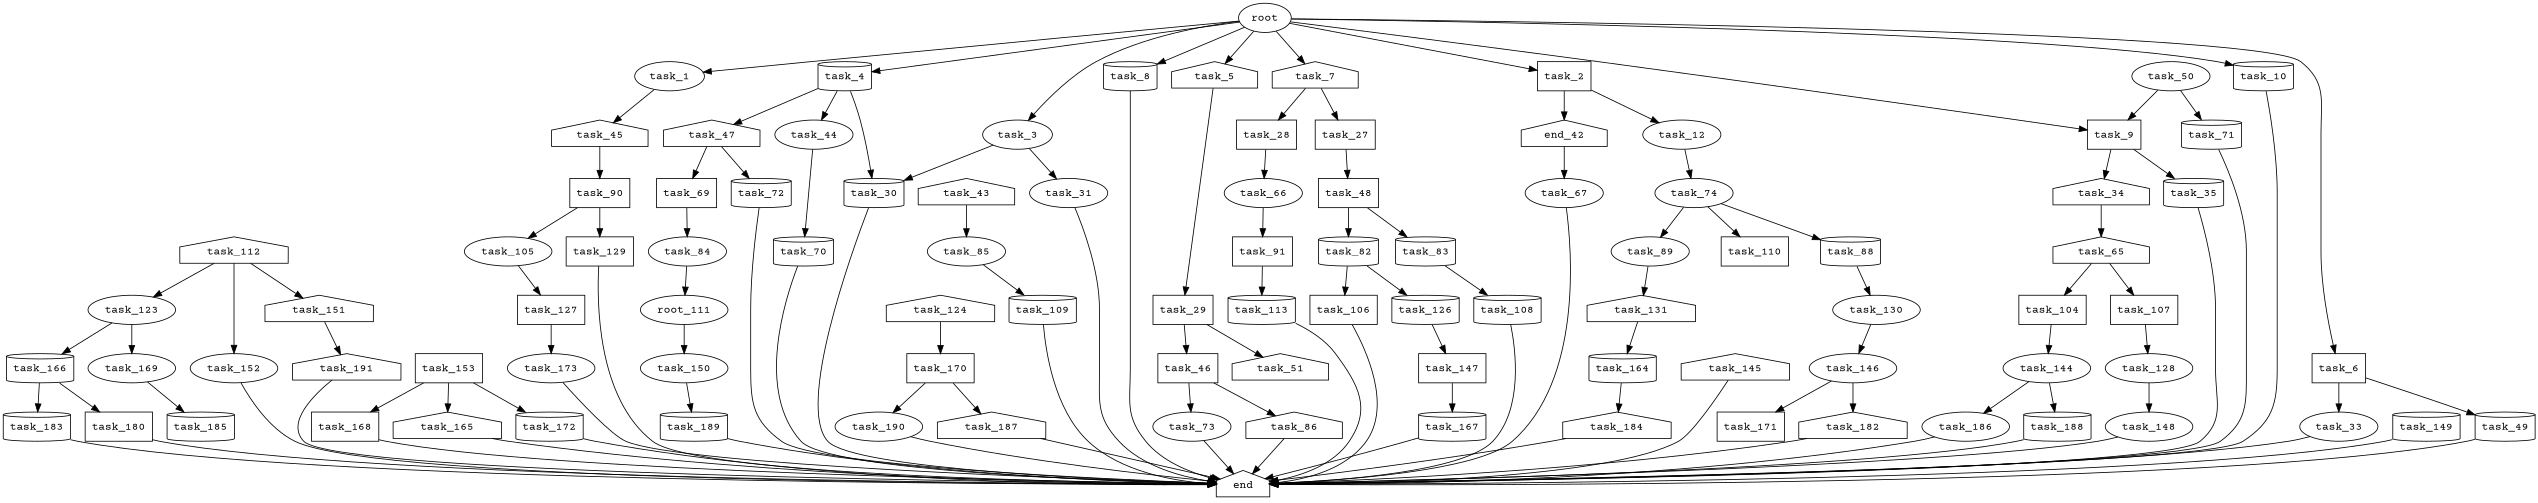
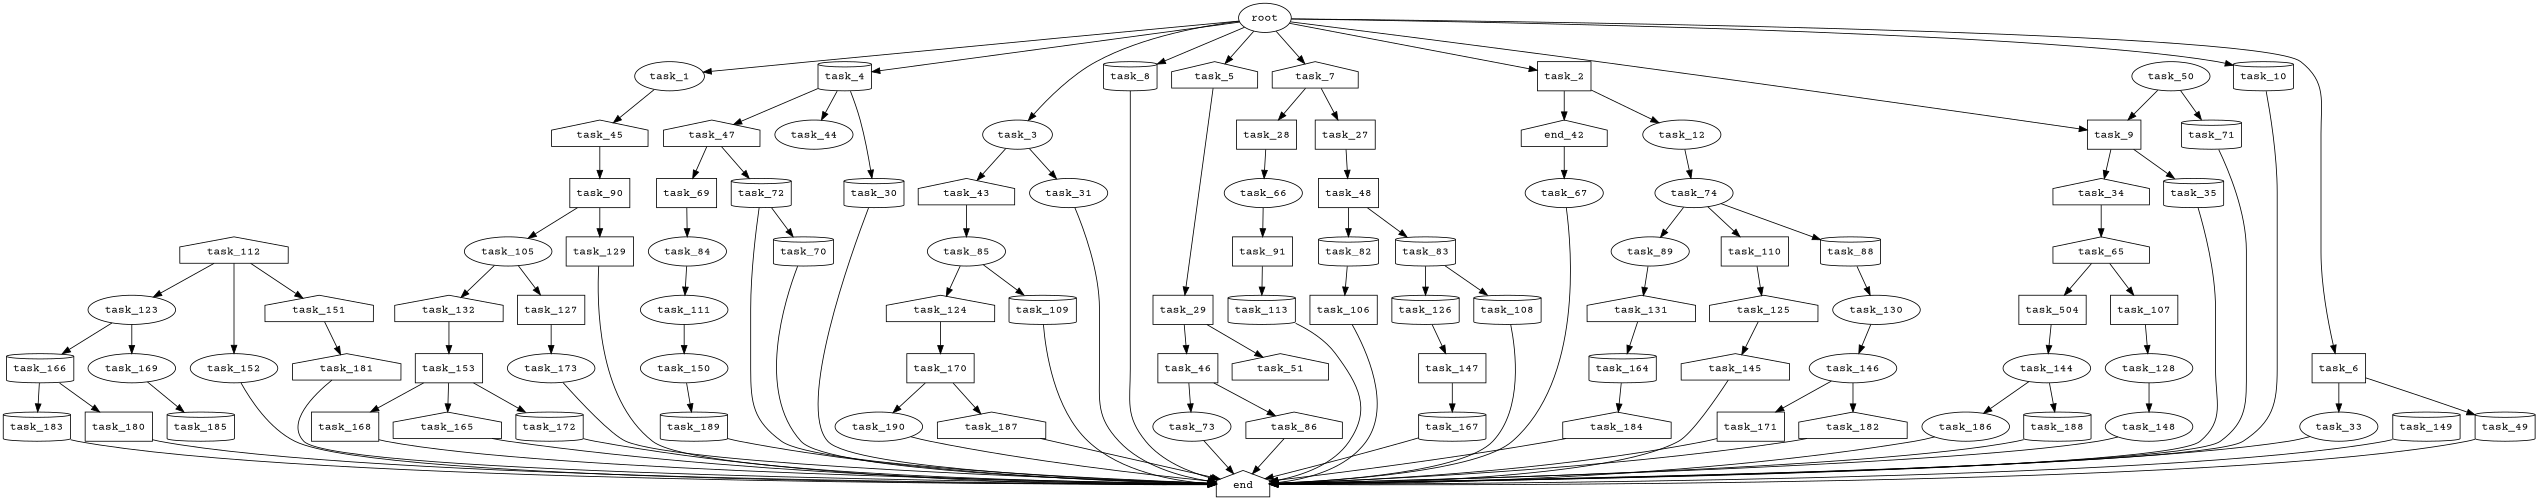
edge "task_3" -> "task_30": now "task_3" -> "task_43"
edge "task_44" -> "task_70": now "task_72" -> "task_70"
edge "task_85" -> "task_124": added
edge "task_82" -> "task_126": now "task_83" -> "task_126"
node "task_132": added
node "root_111": label "root_111" -> "task_111"
node "task_125": added
node "task_104": label "task_104" -> "task_504"
node "task_191": label "task_191" -> "task_181"
edge "task_171" -> "end": added
